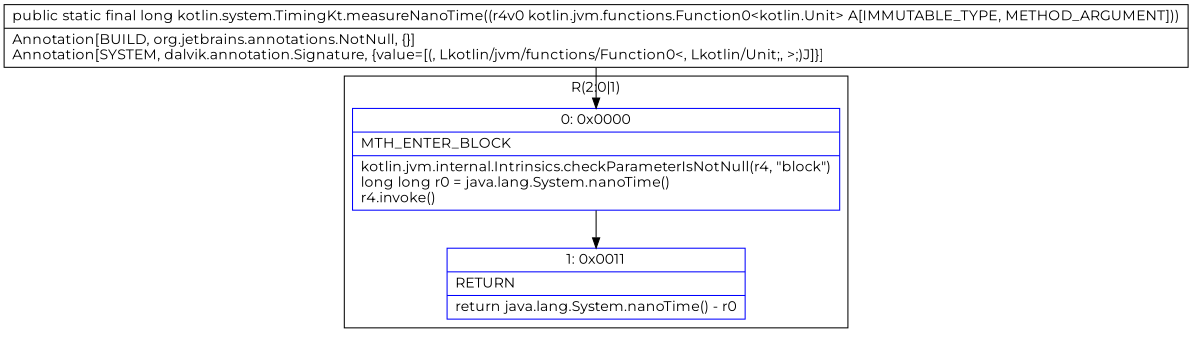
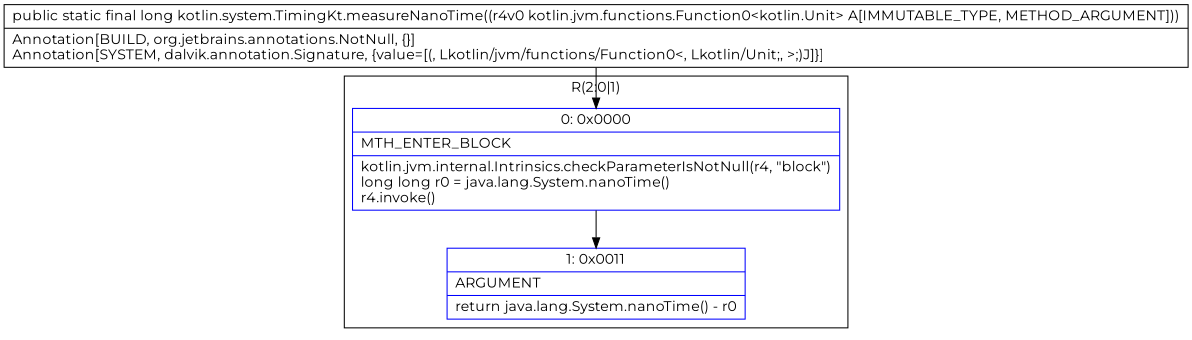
node "1: 0x0011": text "RETURN" -> "ARGUMENT"
